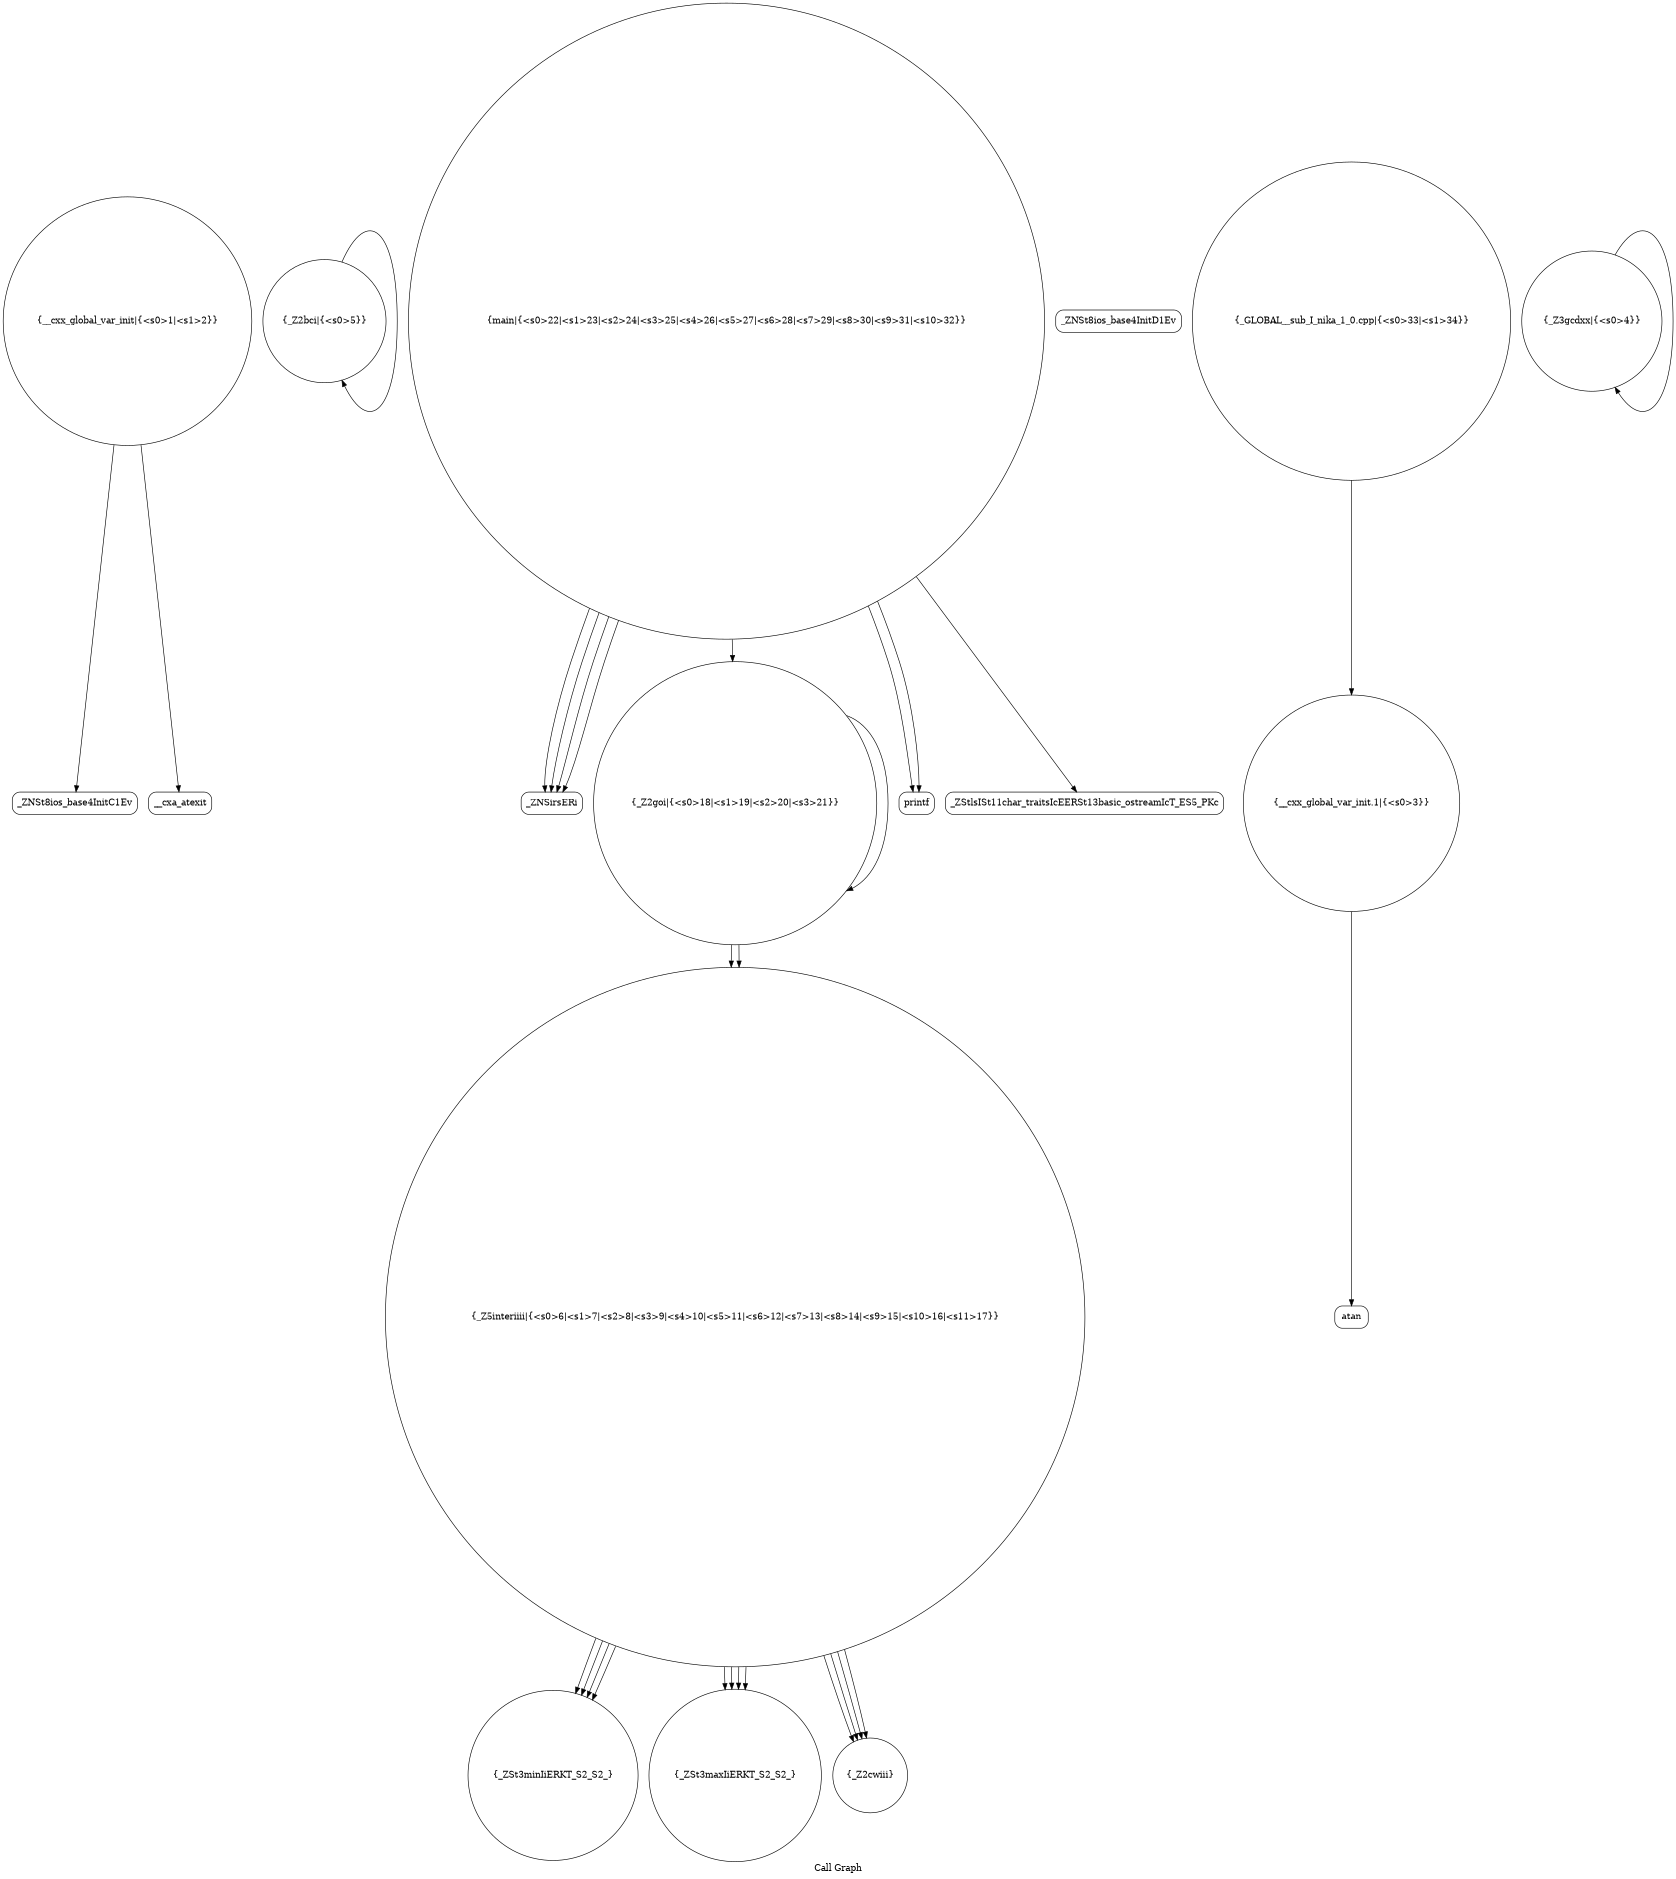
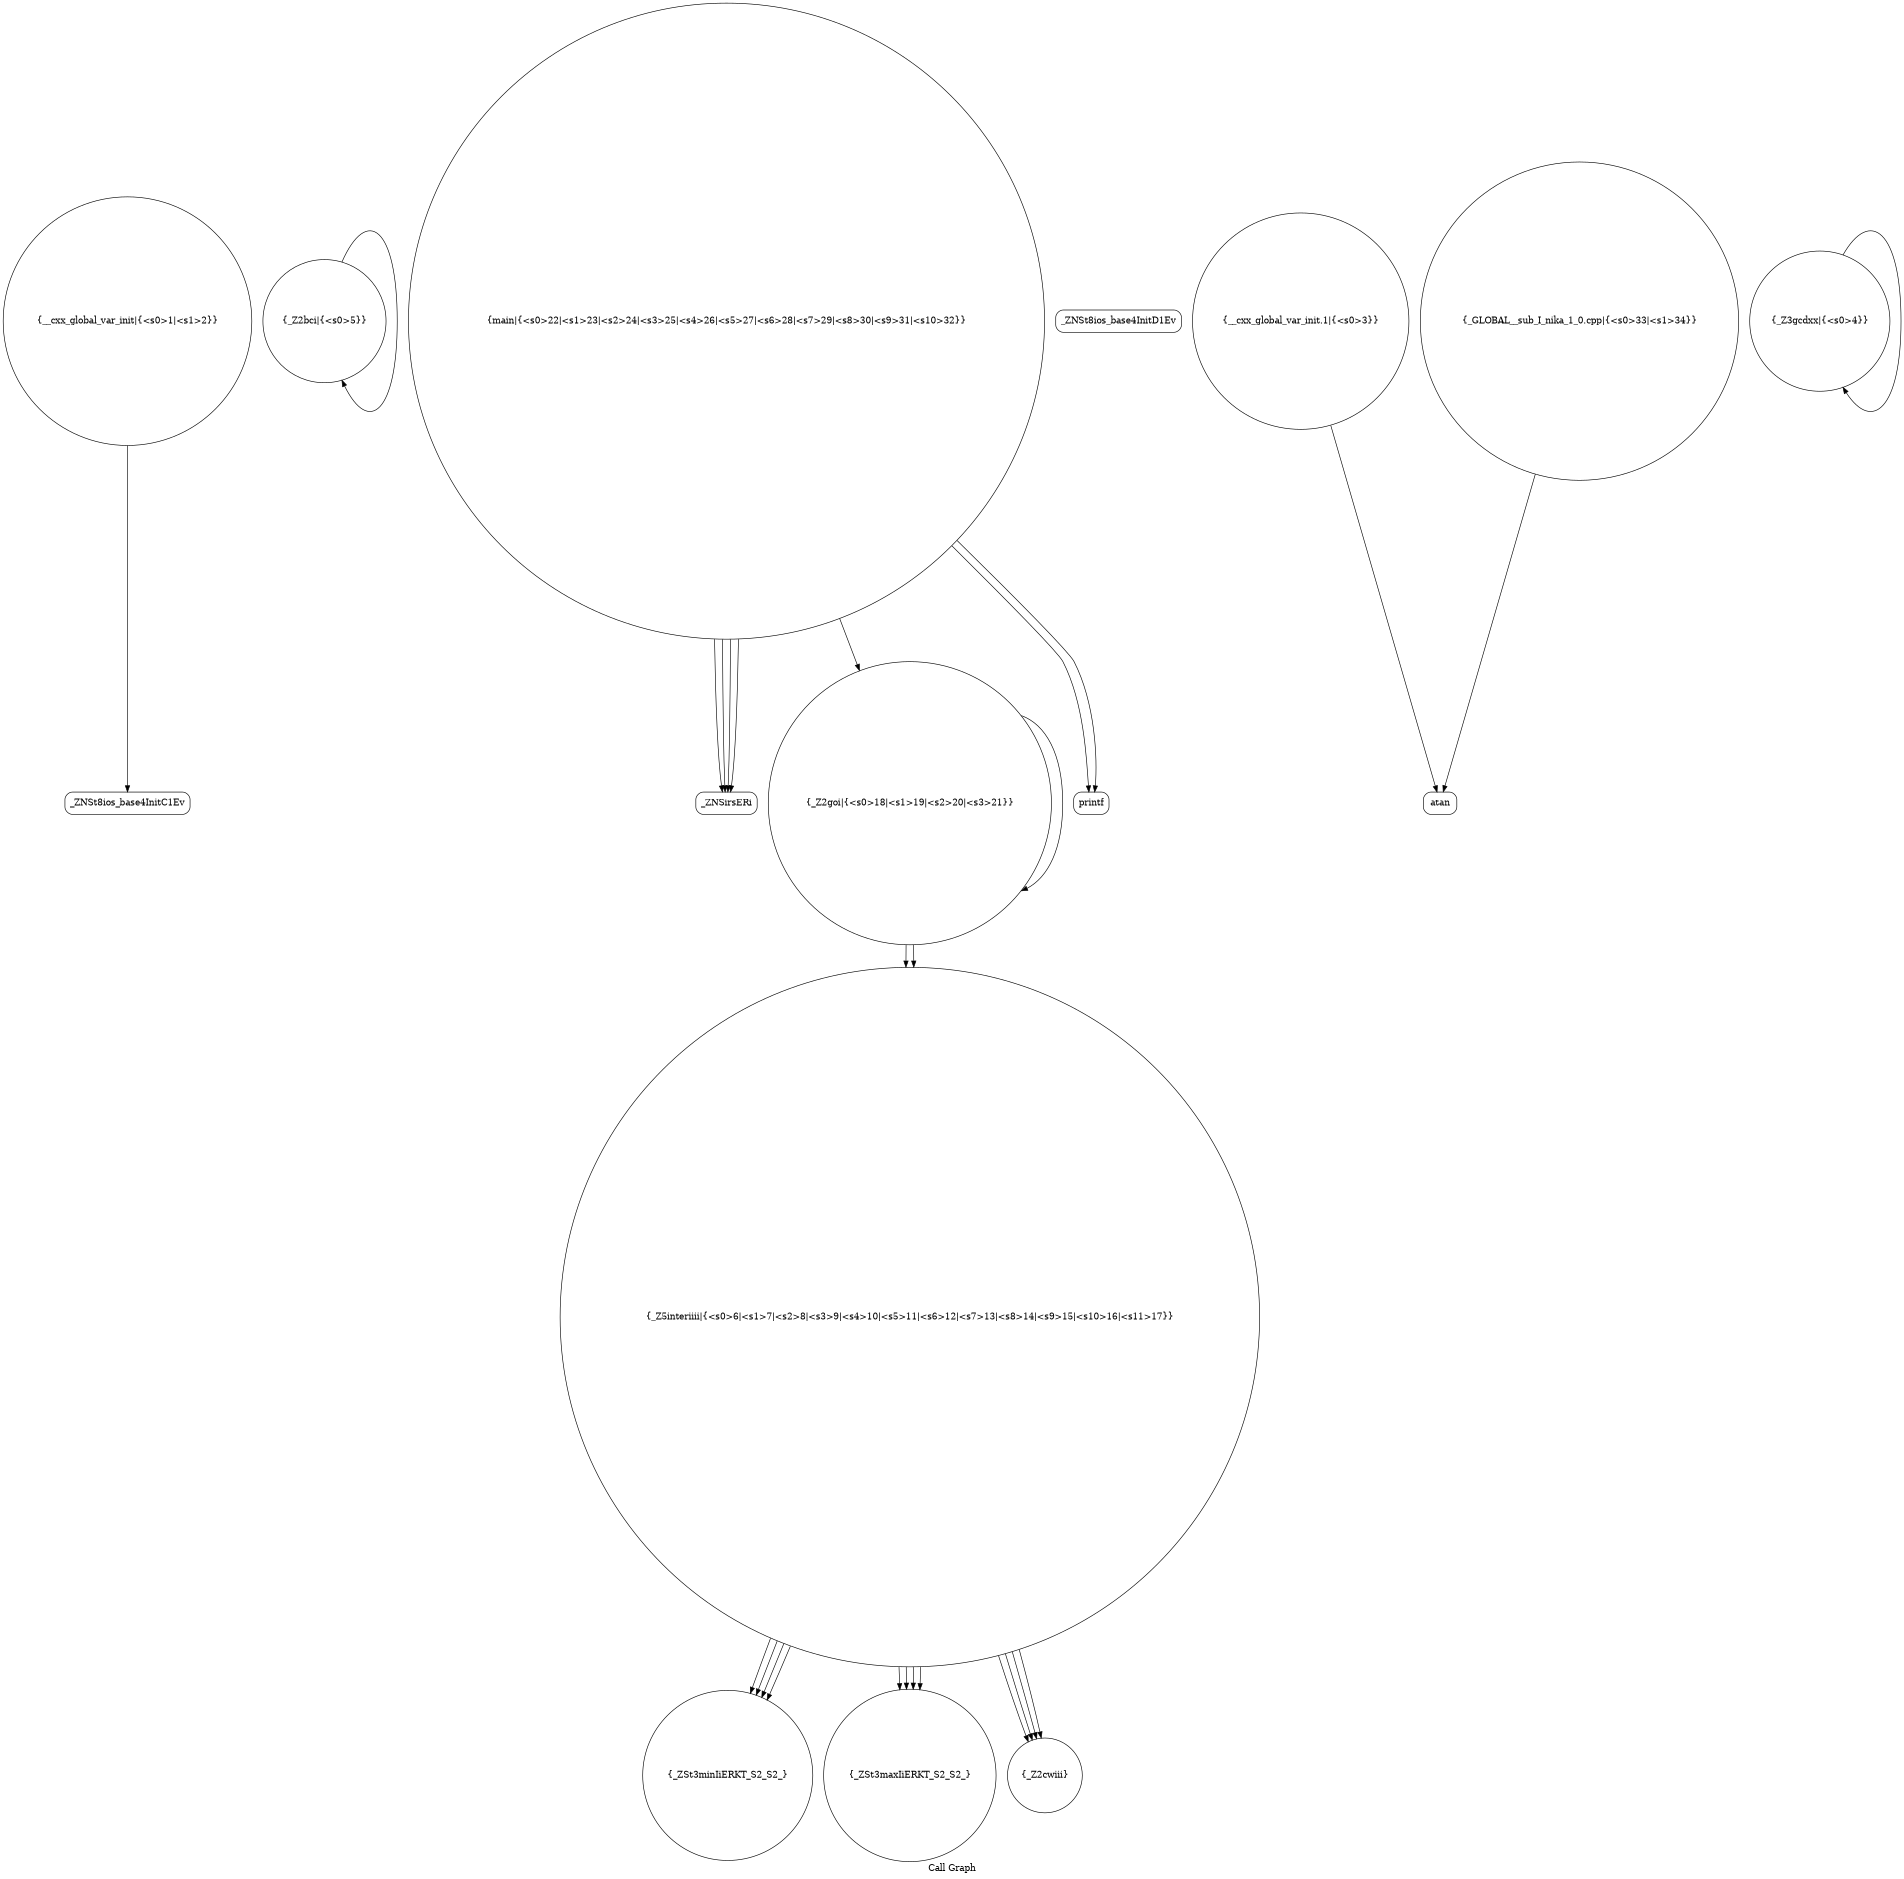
edge "{_GLOBAL__sub_I_nika_1_0.cpp|{<s0>33|<s1>34}}" -> "{__cxx_global_var_init.1|{<s0>3}}": now "{_GLOBAL__sub_I_nika_1_0.cpp|{<s0>33|<s1>34}}" -> "atan"
node "__cxa_atexit": removed
node "_ZStlsISt11char_traitsIcEERSt13basic_ostreamIcT_ES5_PKc": removed
